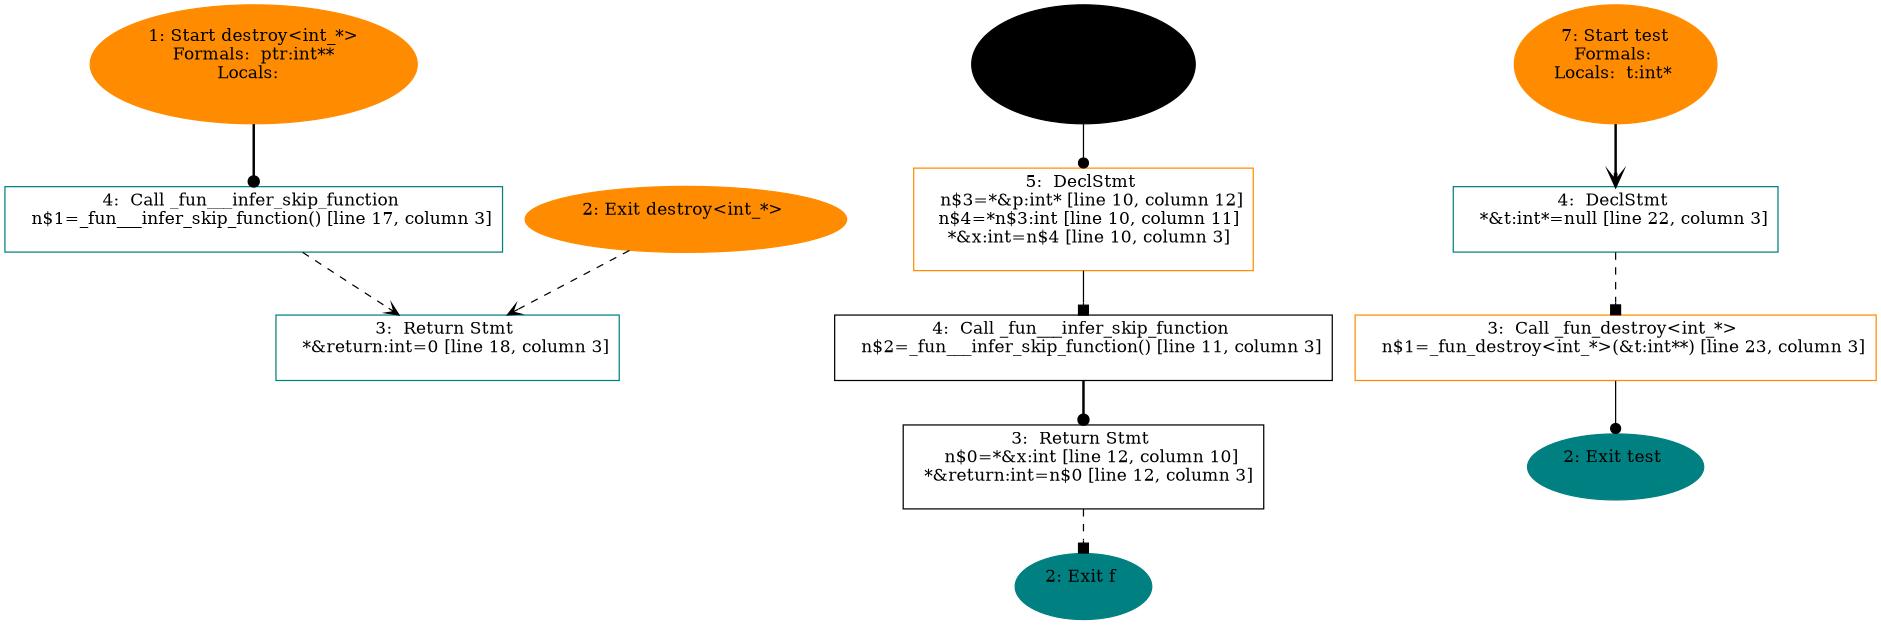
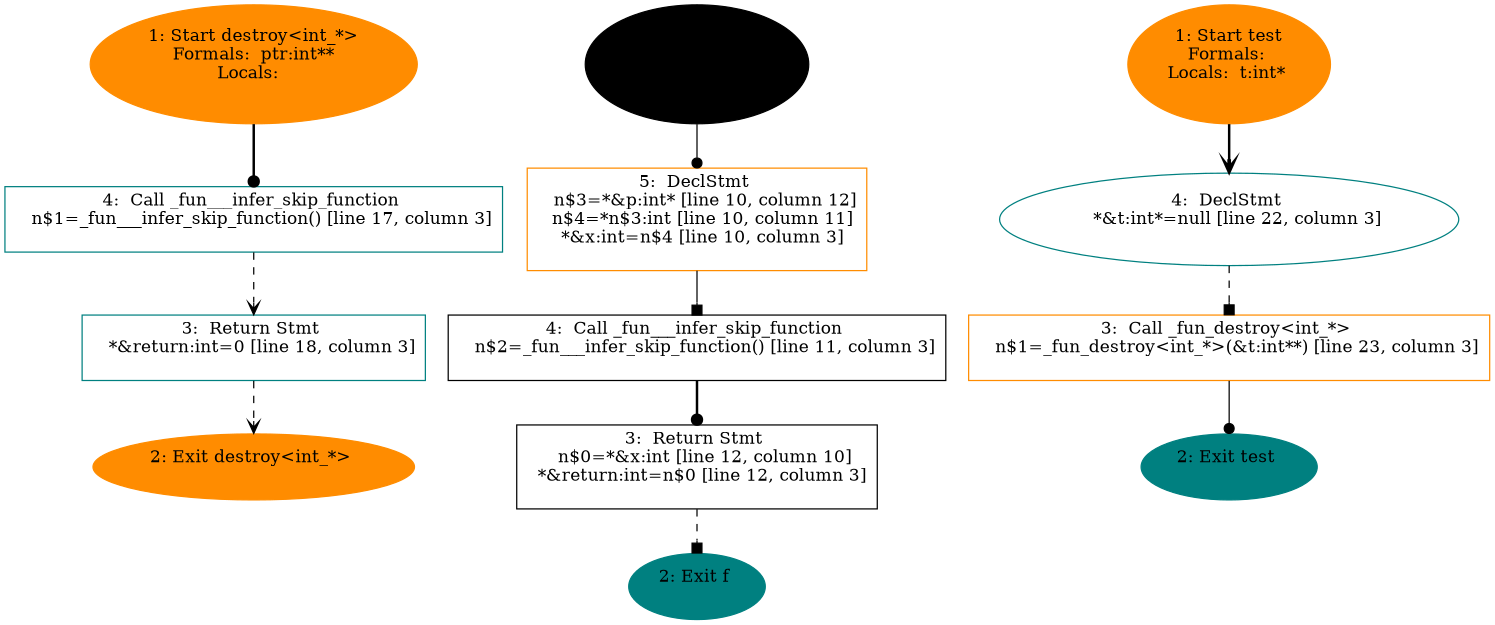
node "7: Start test Formals: Locals:  t:int*": label "7: Start test Formals: Locals:  t:int*" -> "1: Start test Formals: Locals:  t:int*"
node "4:  DeclStmt *&t:int*=null [line 22, column 3]": shape box -> ellipse
edge "2: Exit destroy<int_*>" -> "3:  Return Stmt *&return:int=0 [line 18, column 3]": reversed
